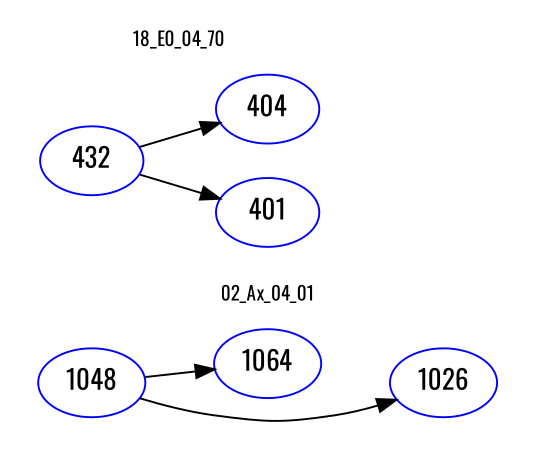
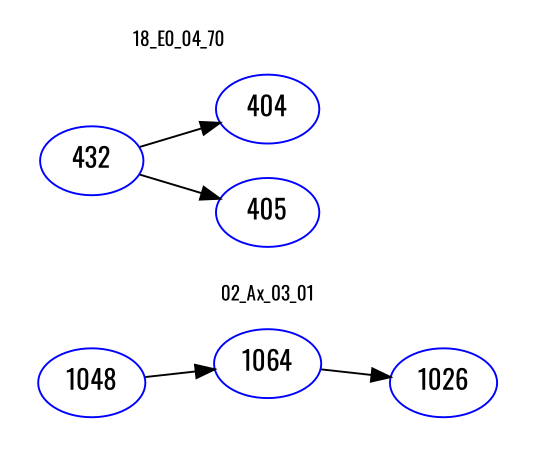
node "401": label "401" -> "405"
cluster "02_Ax_04_01": label "02_Ax_04_01" -> "02_Ax_03_01"
edge "1048" -> "1026": now "1064" -> "1026"
